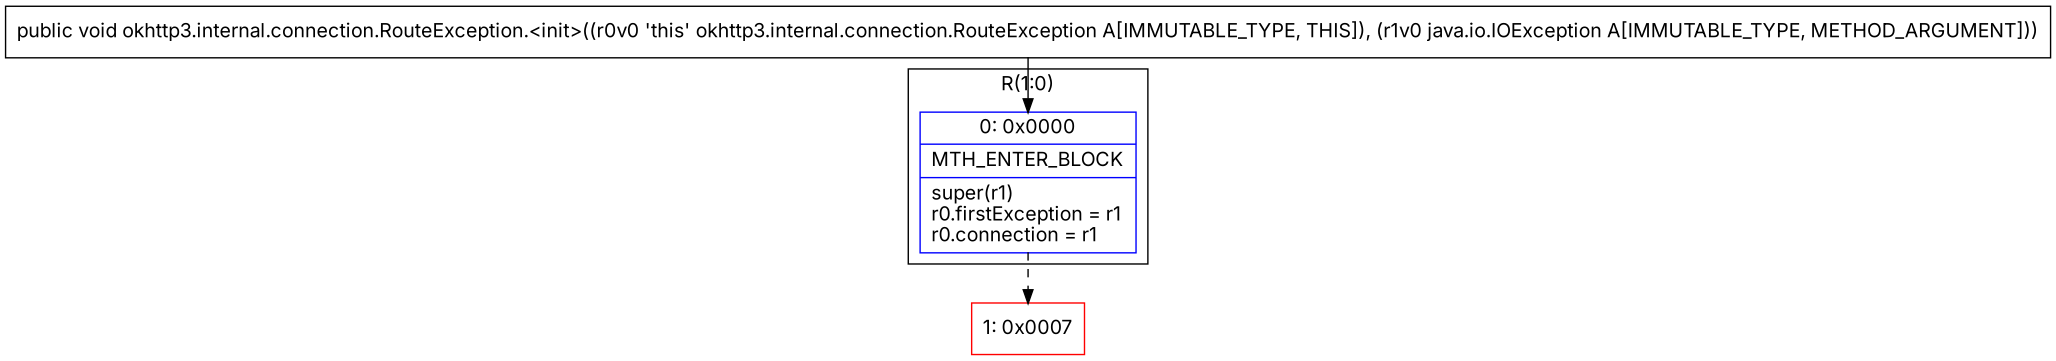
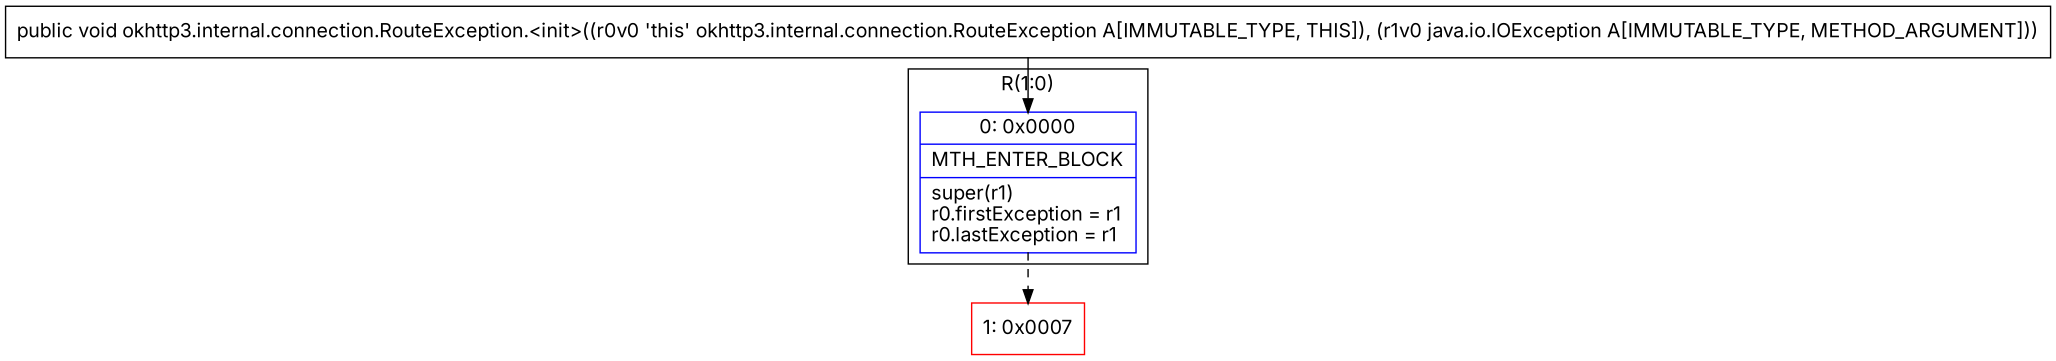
node "0: 0x0000": text "r0.connection = r1" -> "r0.lastException = r1"
